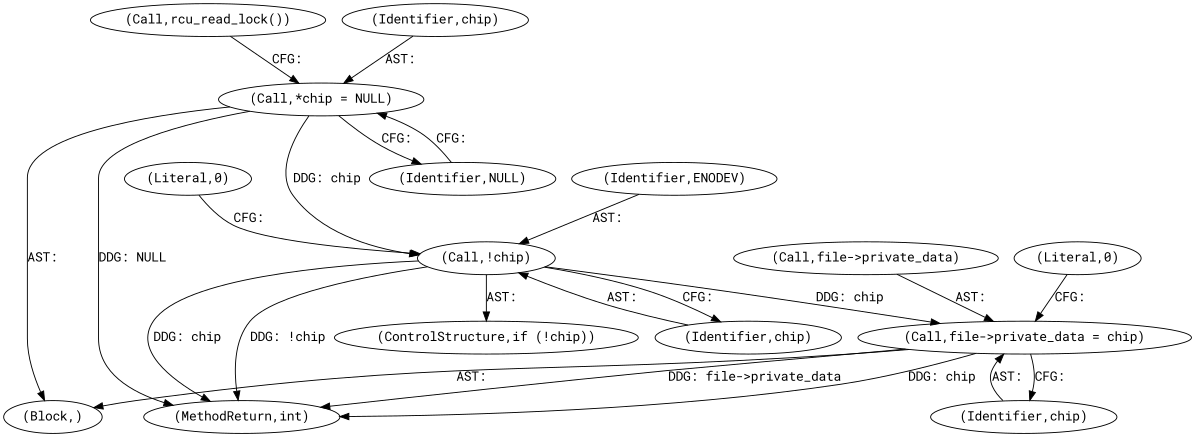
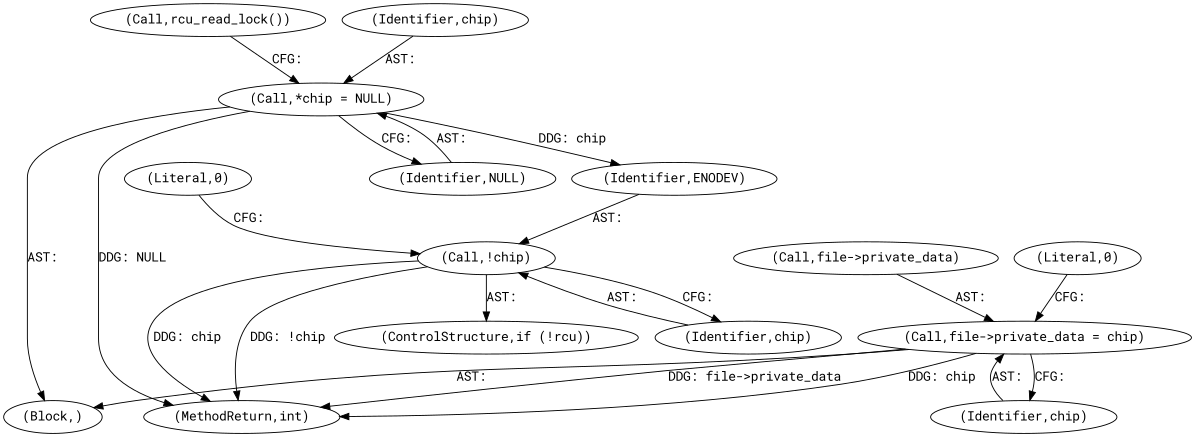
edge "(Identifier,NULL)" -> "(Call,*chip = NULL)": label "CFG: " -> "AST: "
edge "(Call,*chip = NULL)" -> "(Call,!chip)": now "(Call,*chip = NULL)" -> "(Identifier,ENODEV)"
edge "(Call,!chip)" -> "(Call,file->private_data = chip)": removed, label "DDG: chip"
node "(ControlStructure,if (!chip))": label "(ControlStructure,if (!chip))" -> "(ControlStructure,if (!rcu))"
